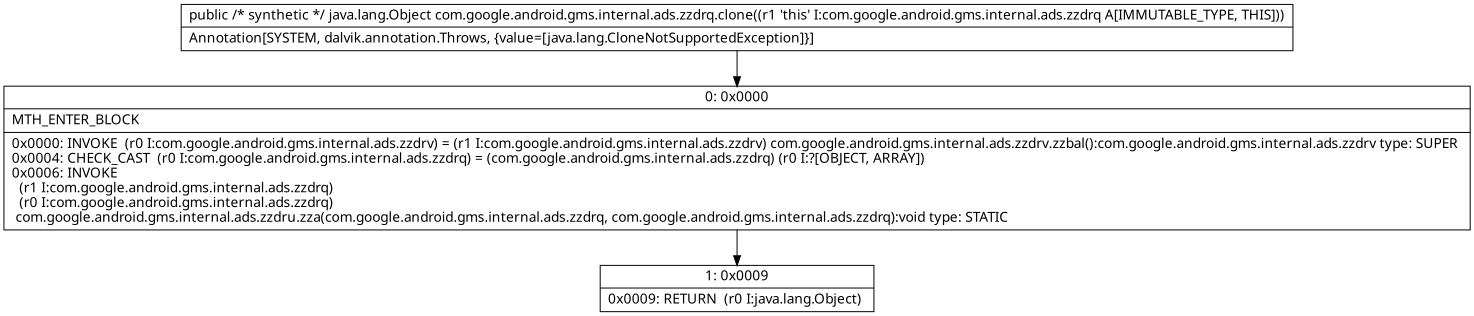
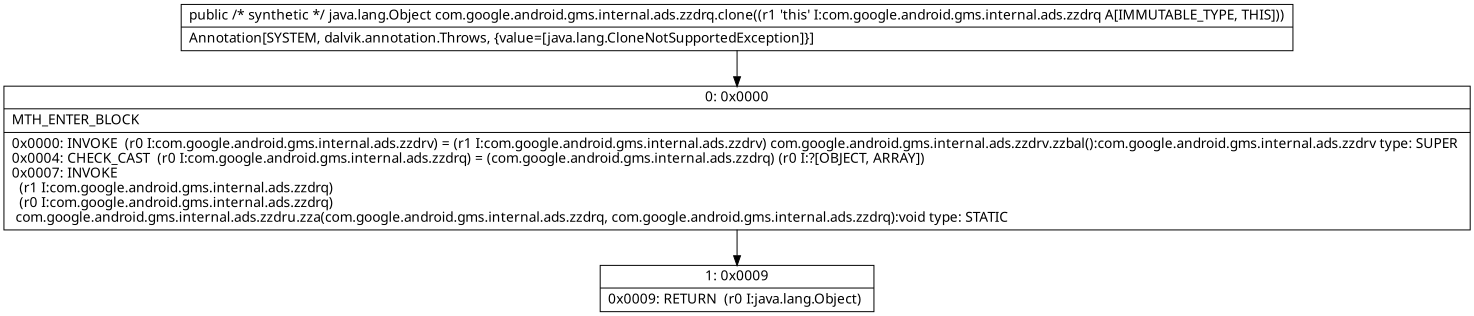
node "0: 0x0000": text "0x0006: INVOKE" -> "0x0007: INVOKE"
